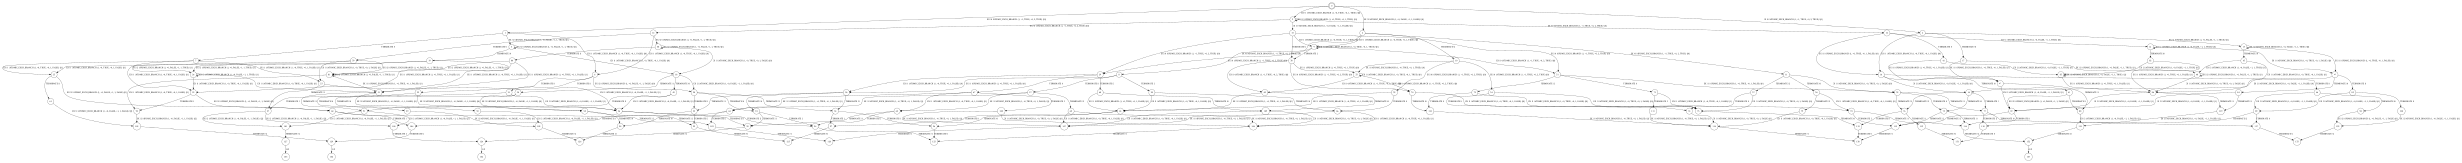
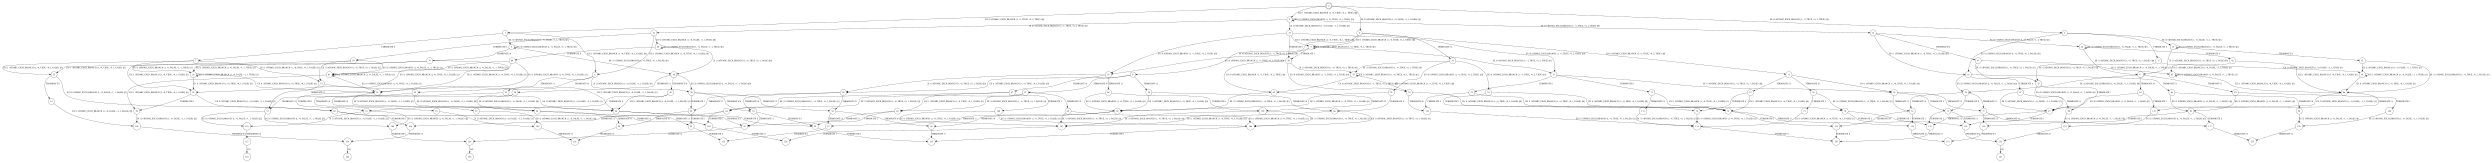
edge "73" -> "113": added, label "TERMINATE !1"
